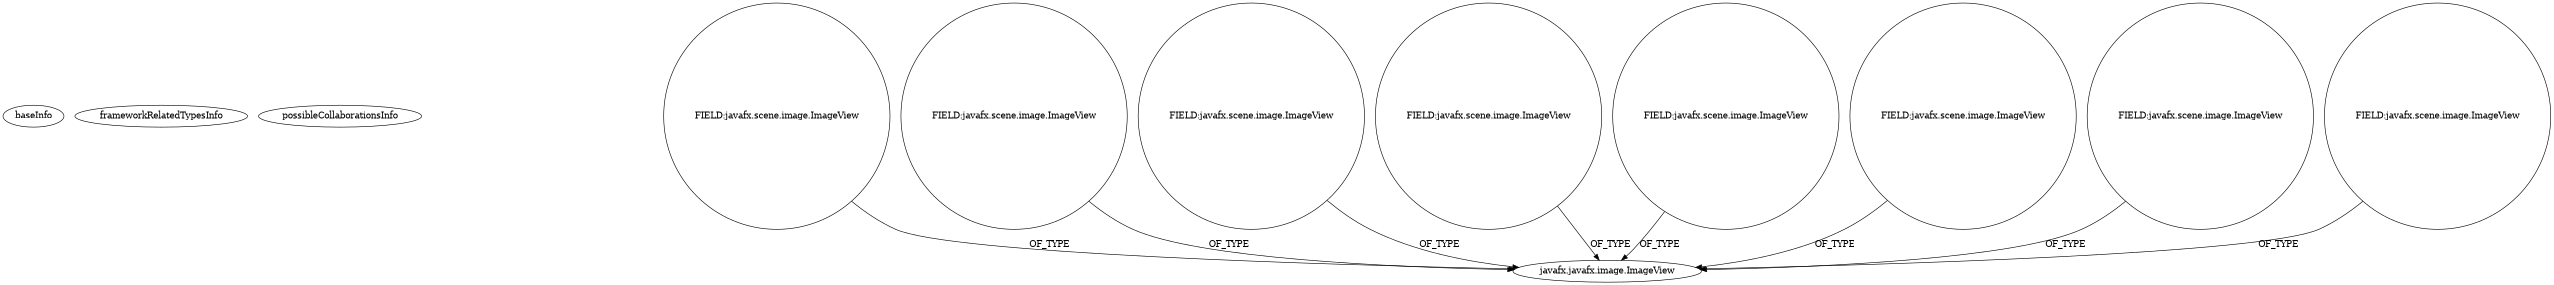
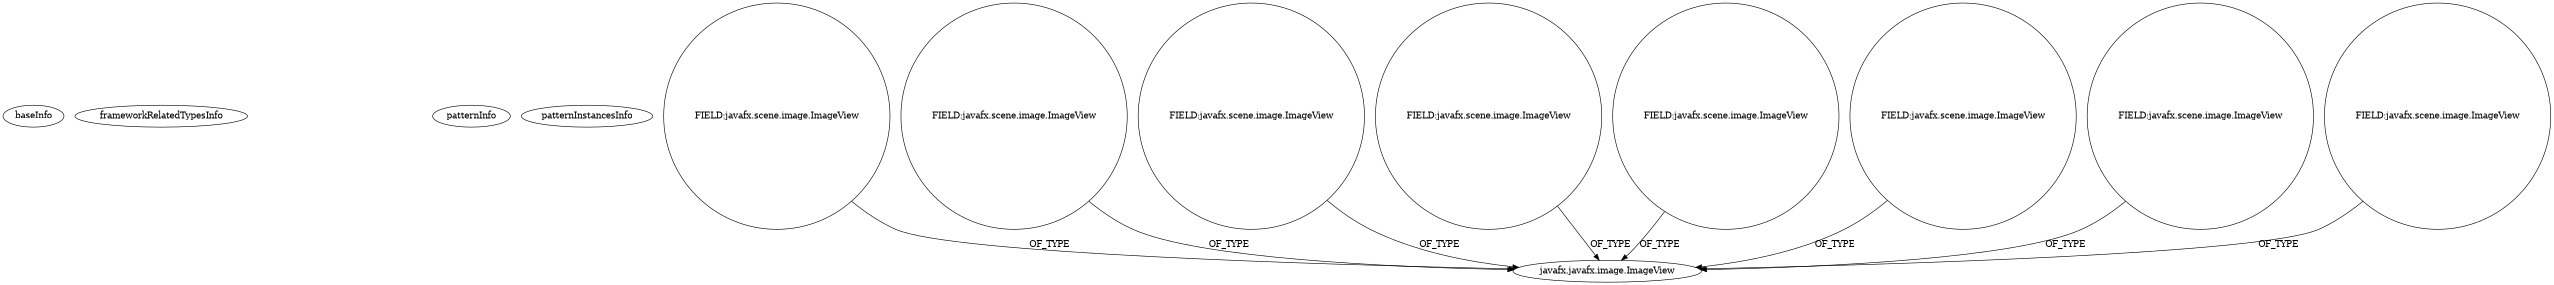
node "possibleCollaborationsInfo": removed
node "patternInfo": added
node "patternInstancesInfo": added
